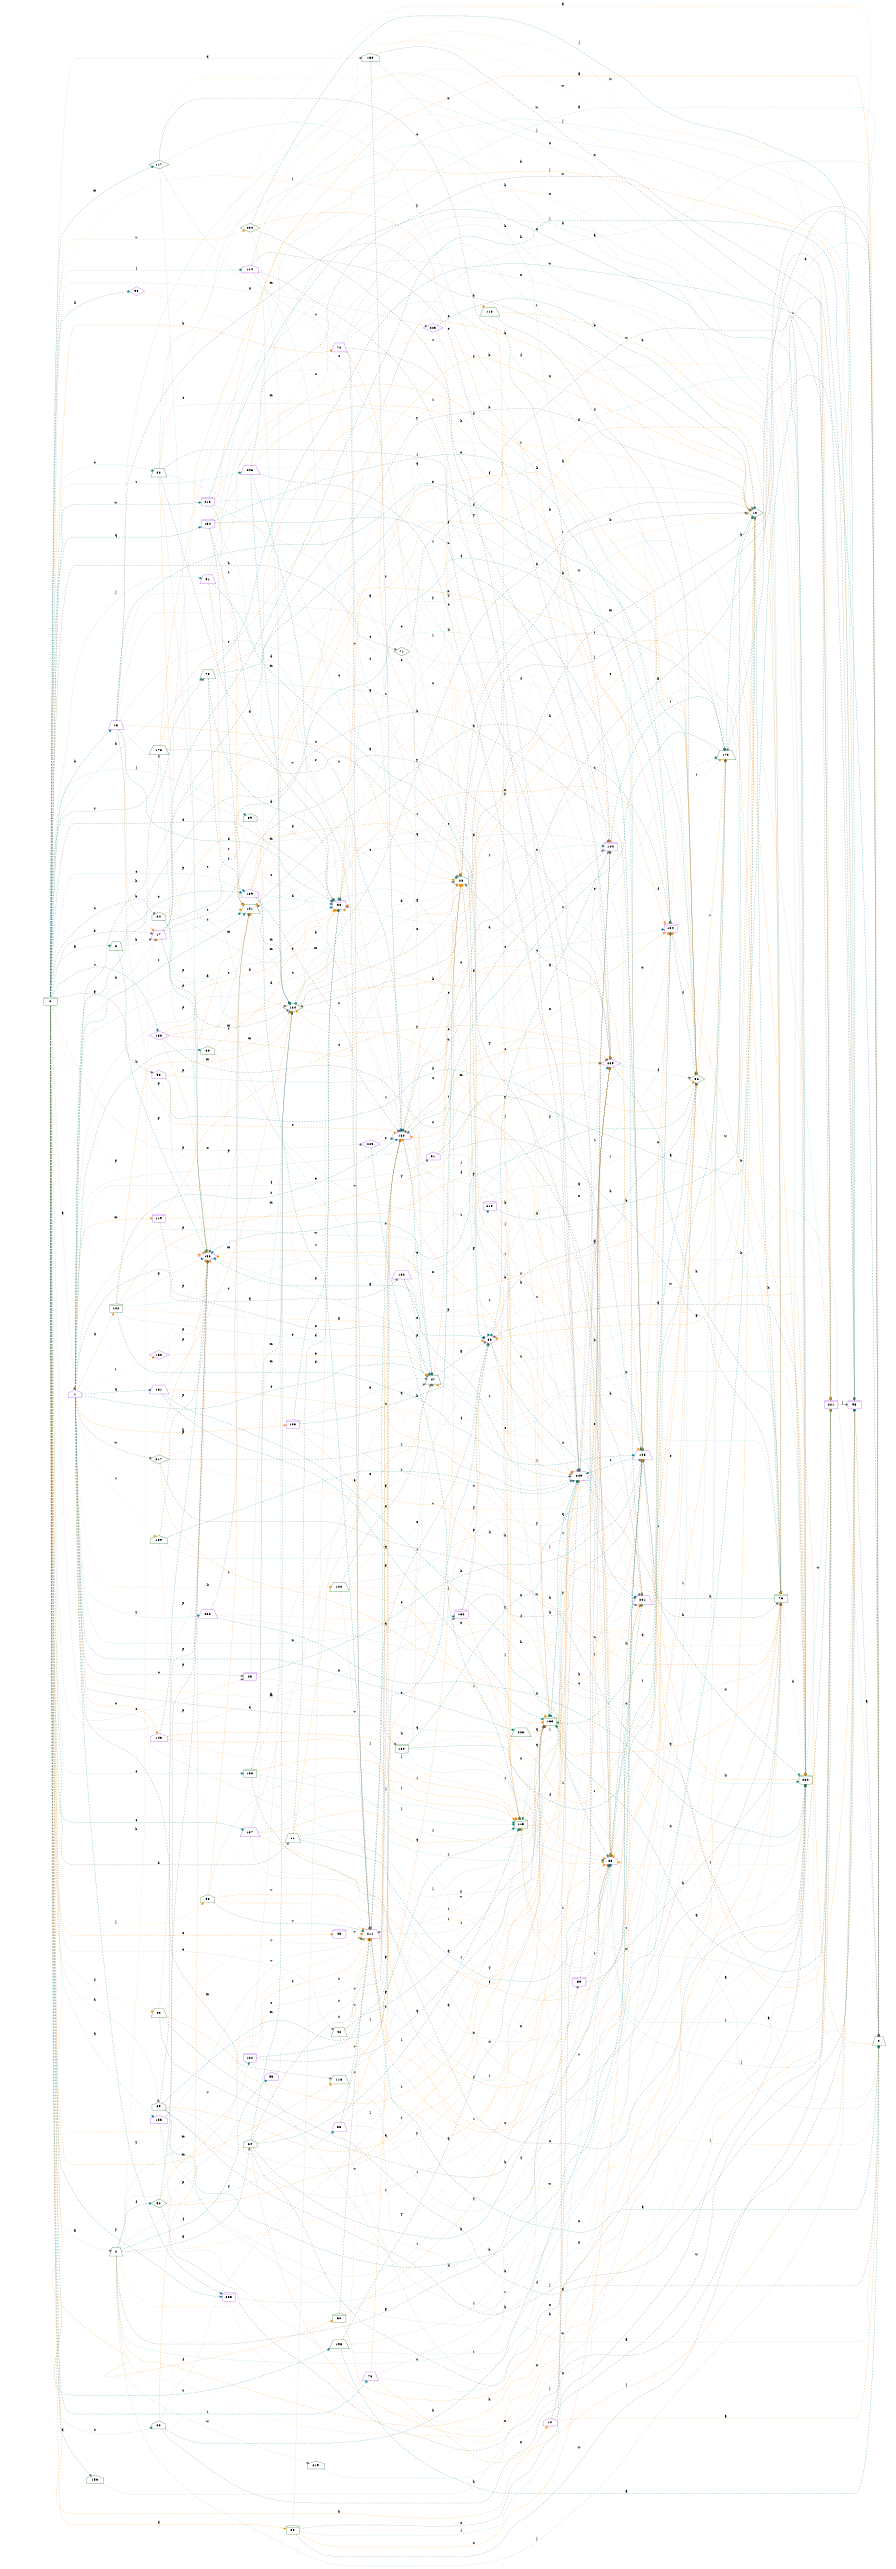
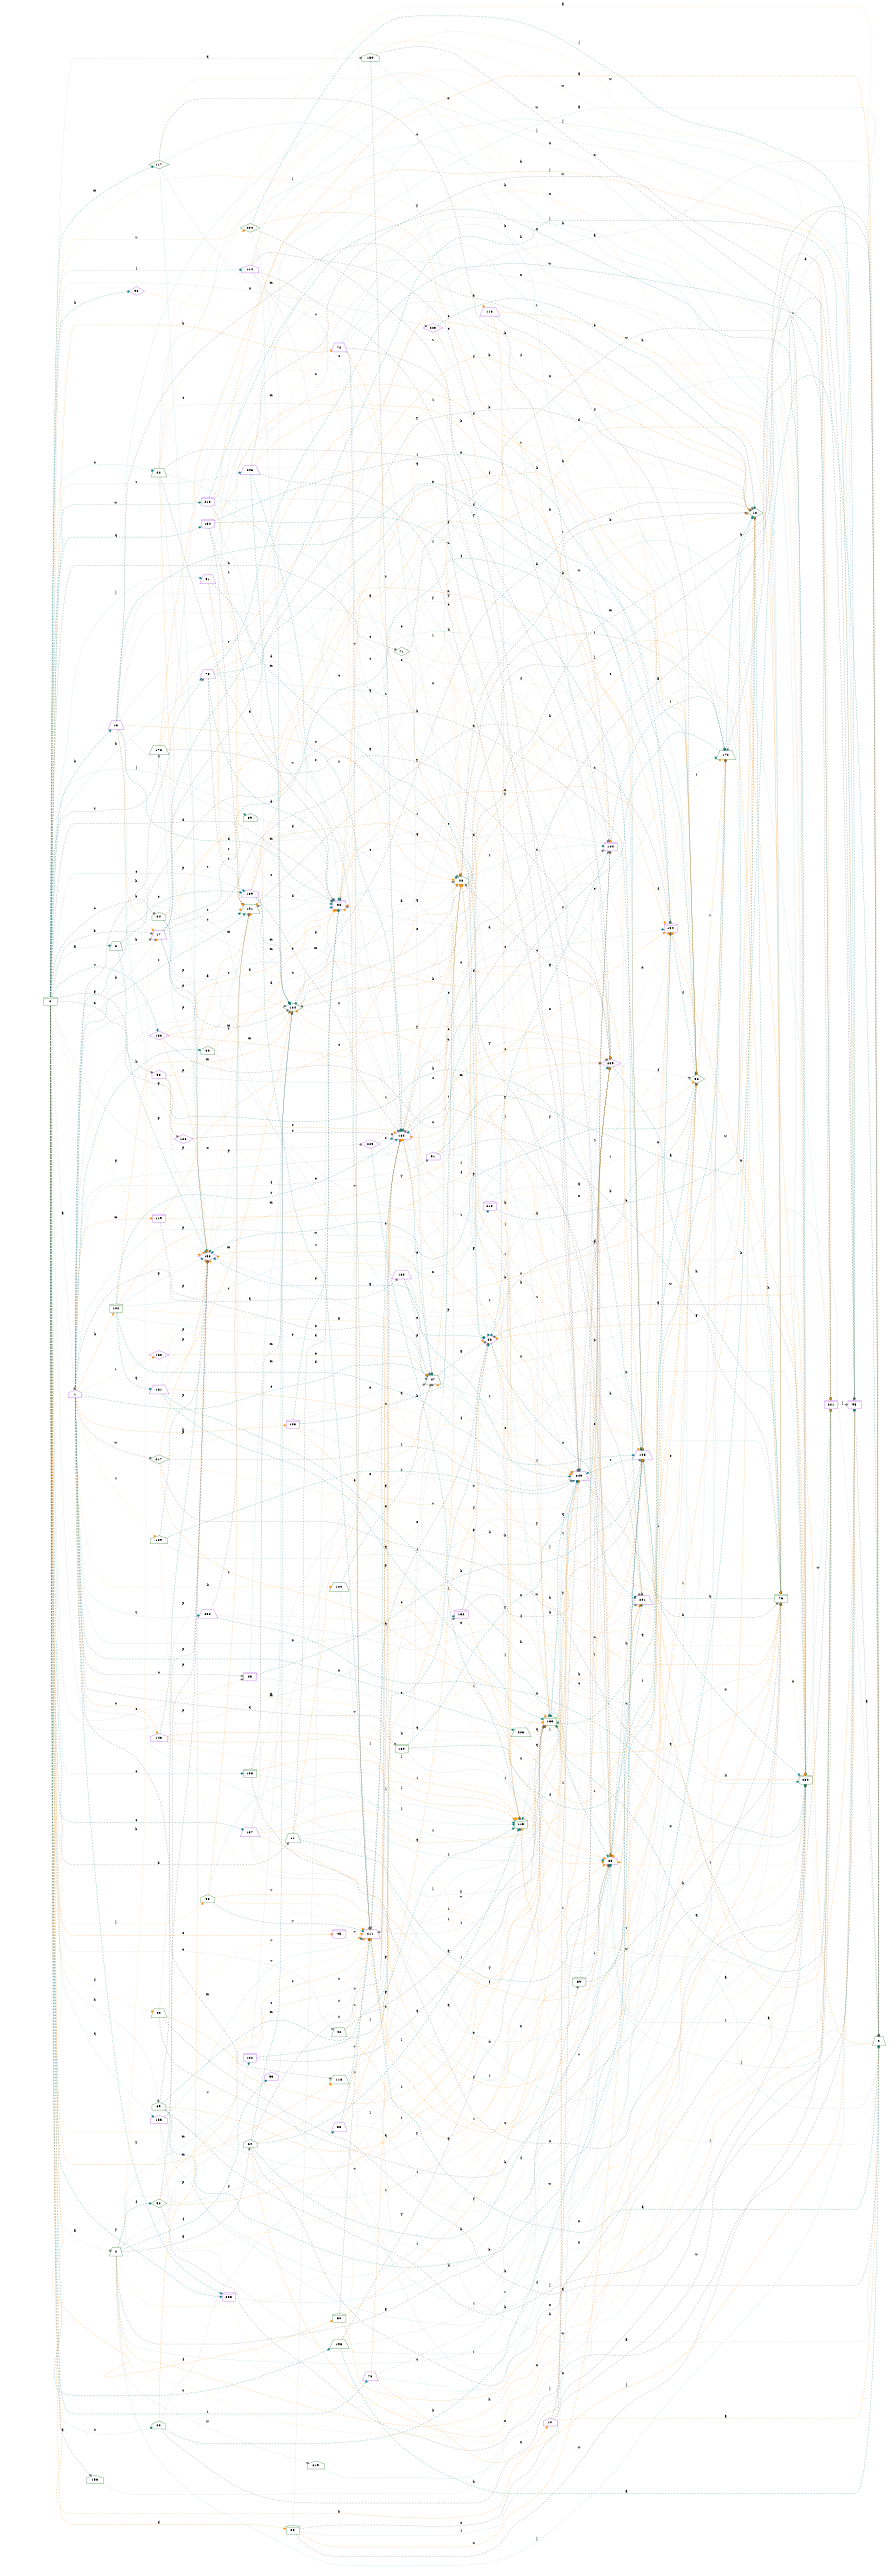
node "113": color darkgreen -> purple
node "75": color darkgreen -> purple
node "126": added
edge "1" -> "161": now "102" -> "161"
node "59": color purple -> darkgreen
